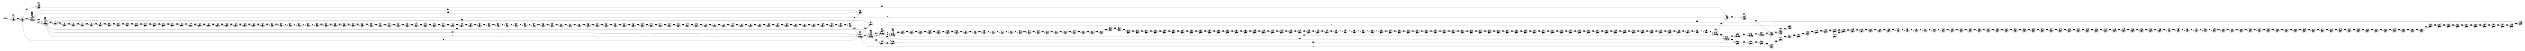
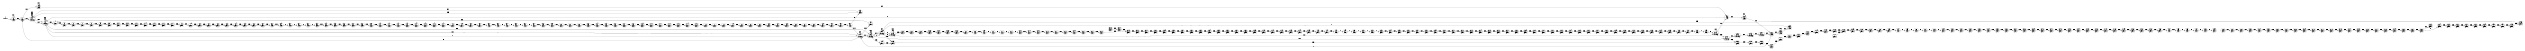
edge "s183" -> "s184": now "s182" -> "s184"
edge "s159" -> "s160": removed, label "DH"
edge "s222" -> "s223": now "s222" -> "s225"
